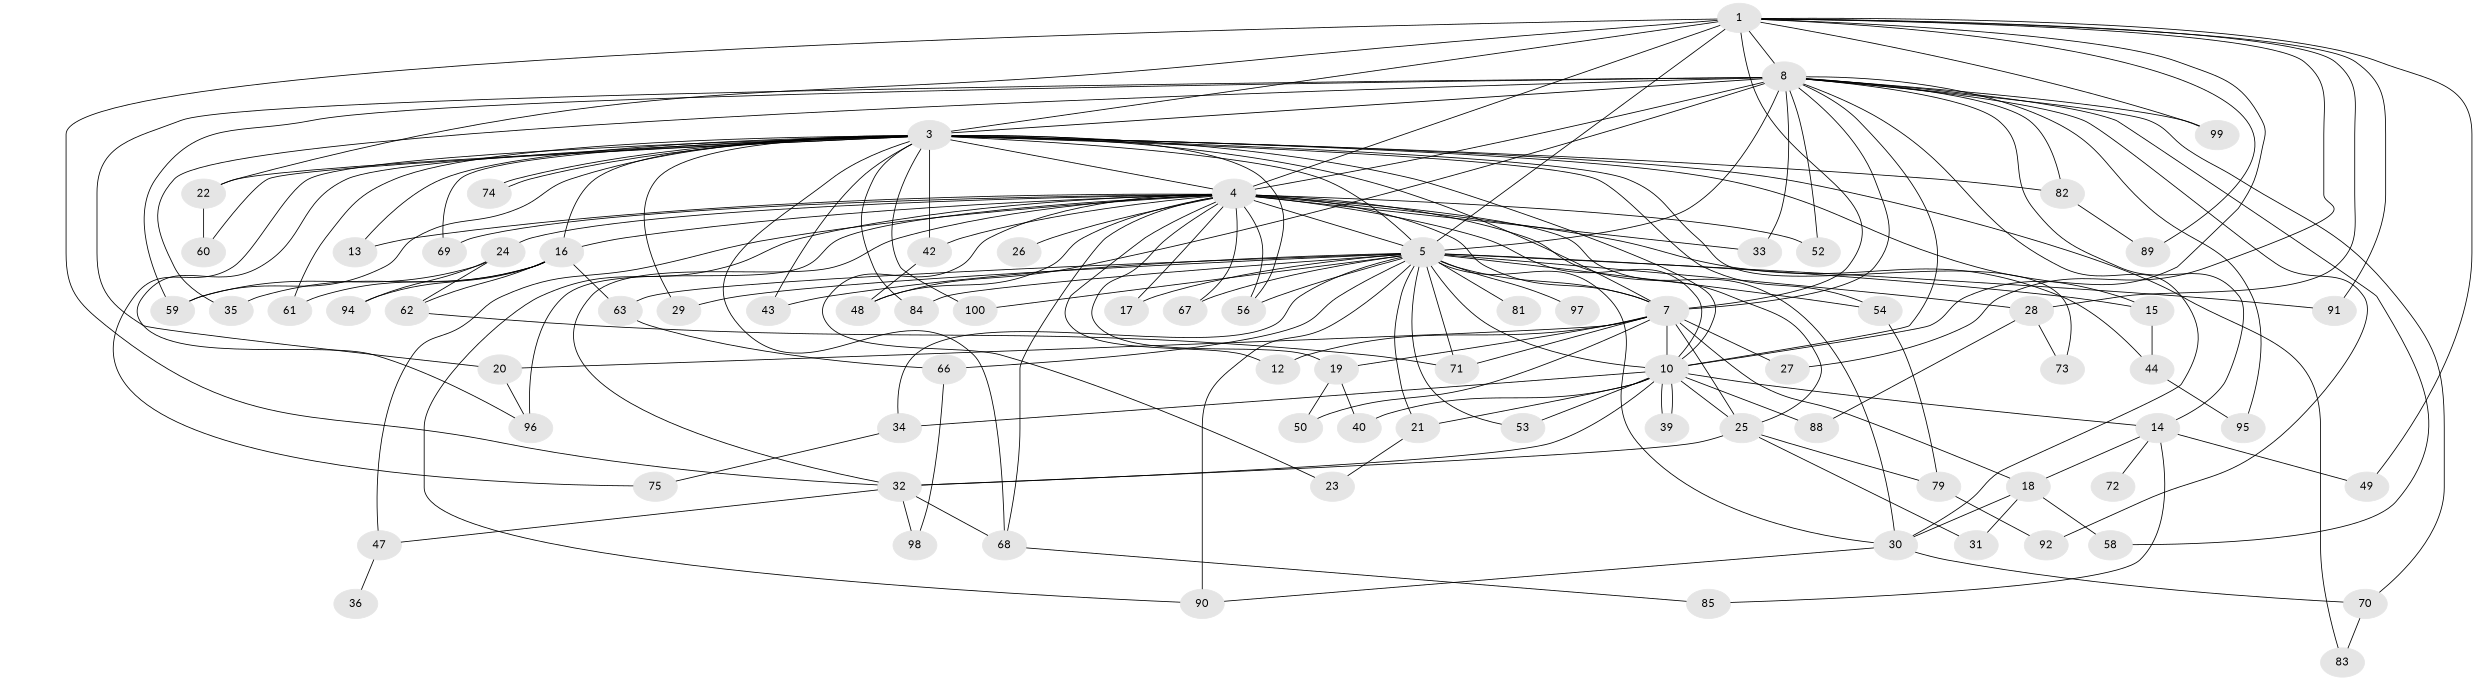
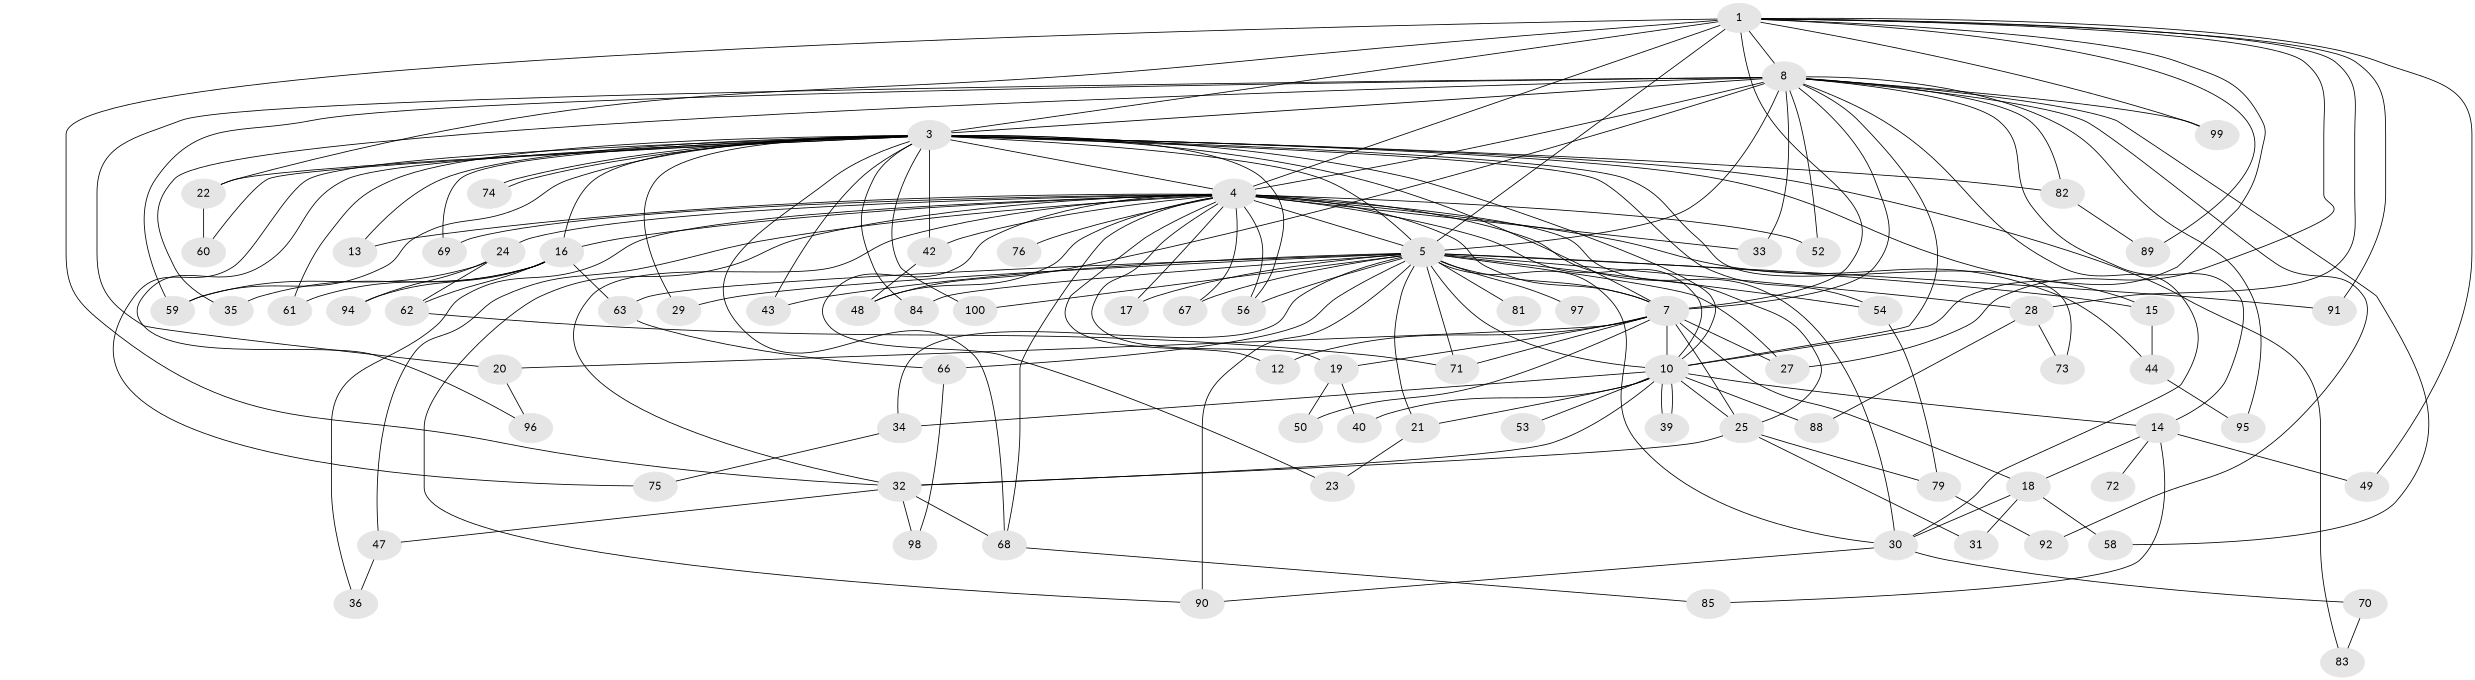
edge "8" -- "70": removed
edge "4" -- "96": now "4" -- "36"
node "26": label "26" -> "76"
edge "5" -- "53": now "5" -- "27"
